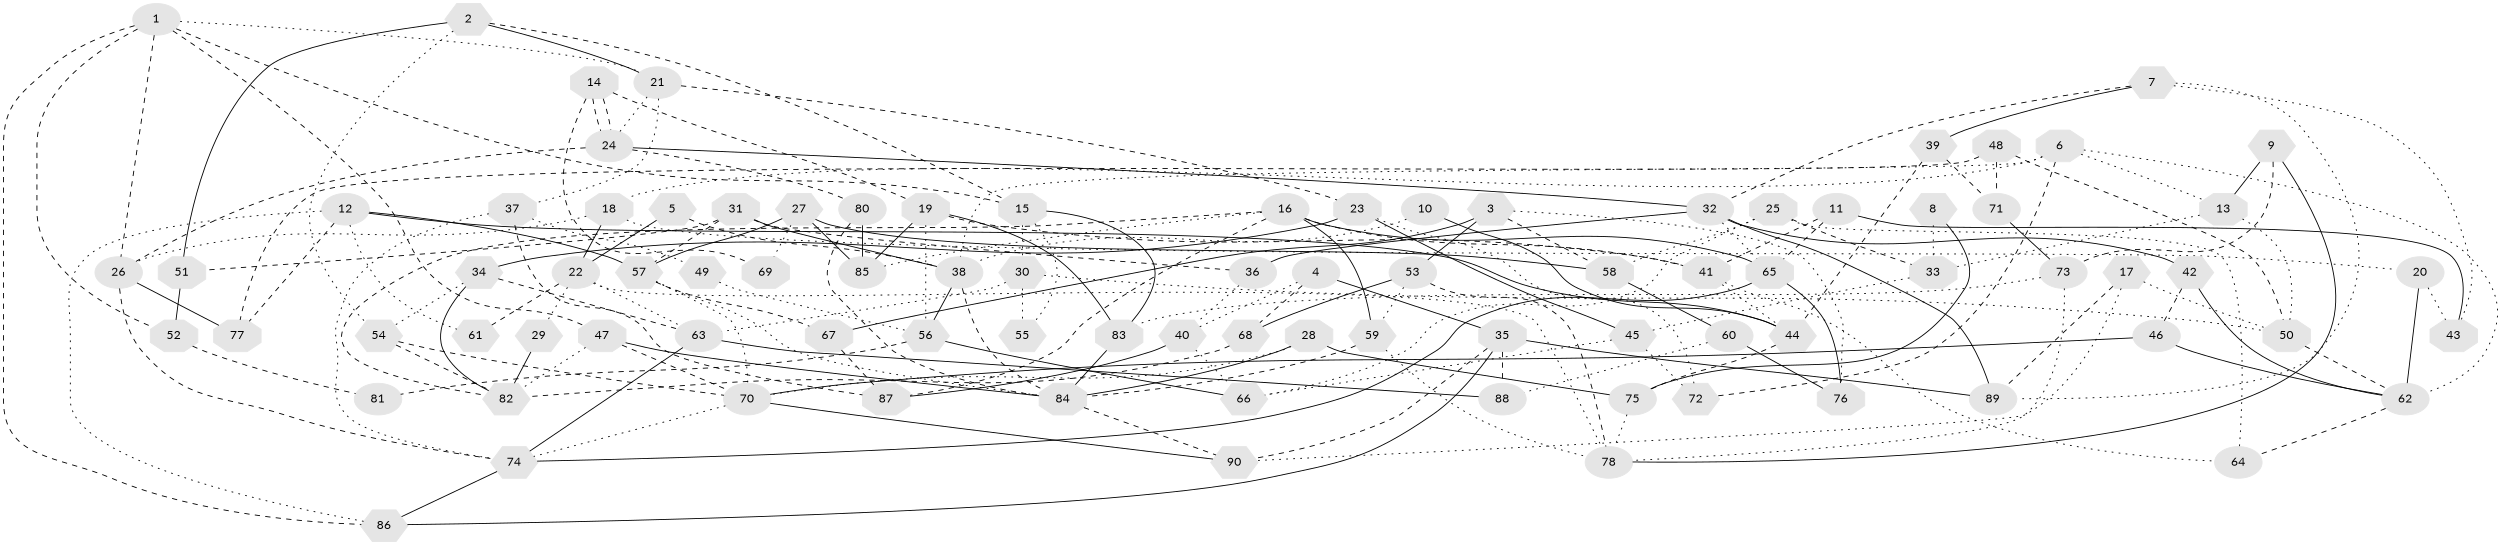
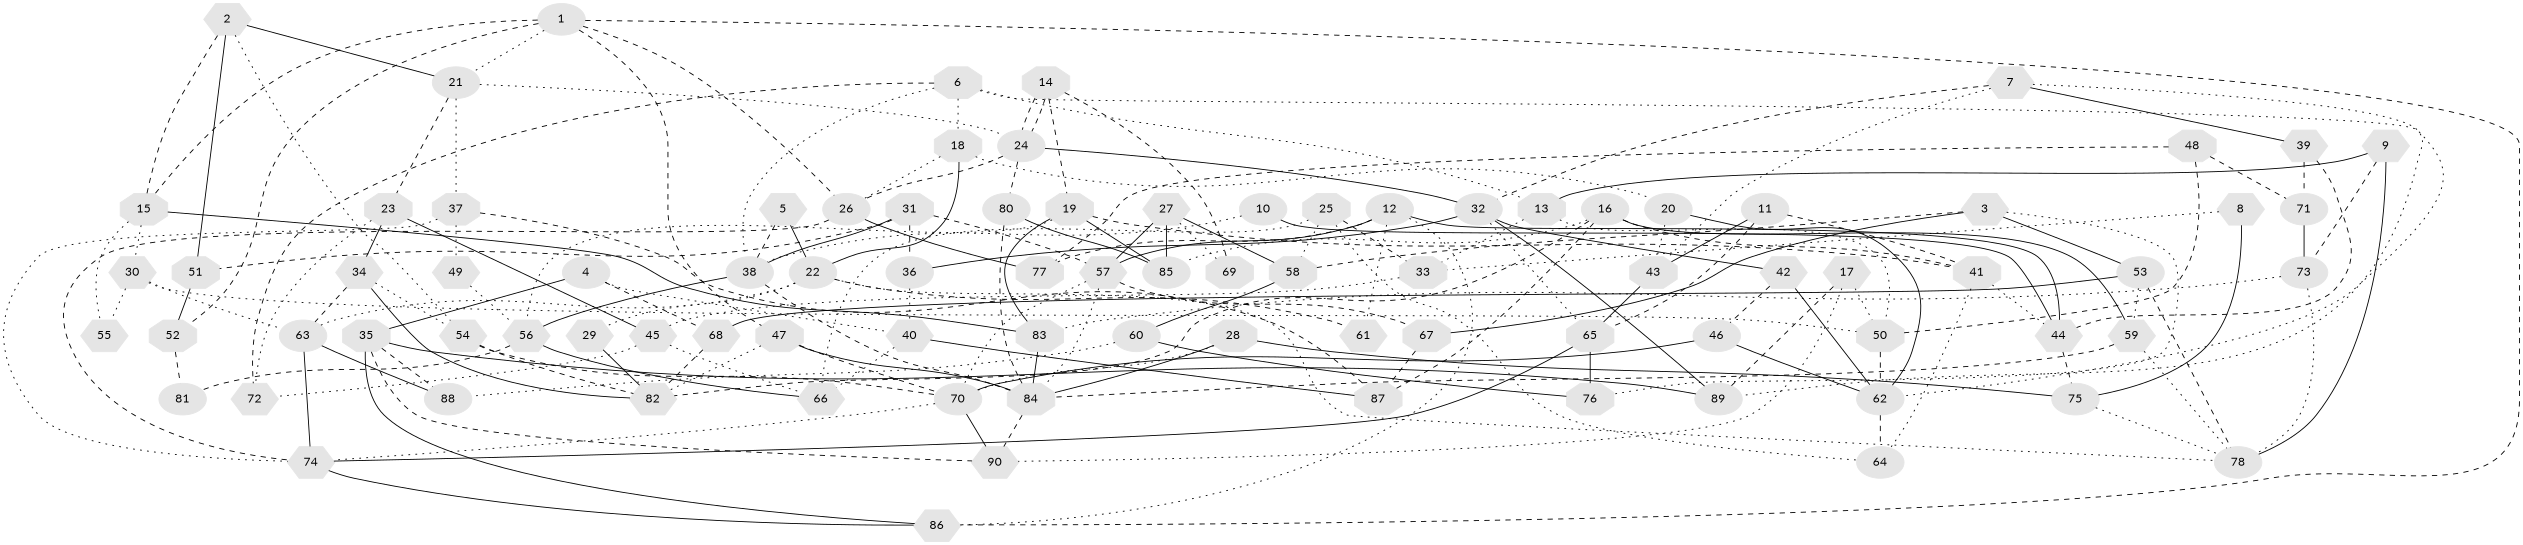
edge "16" -- "65": now "43" -- "65"
